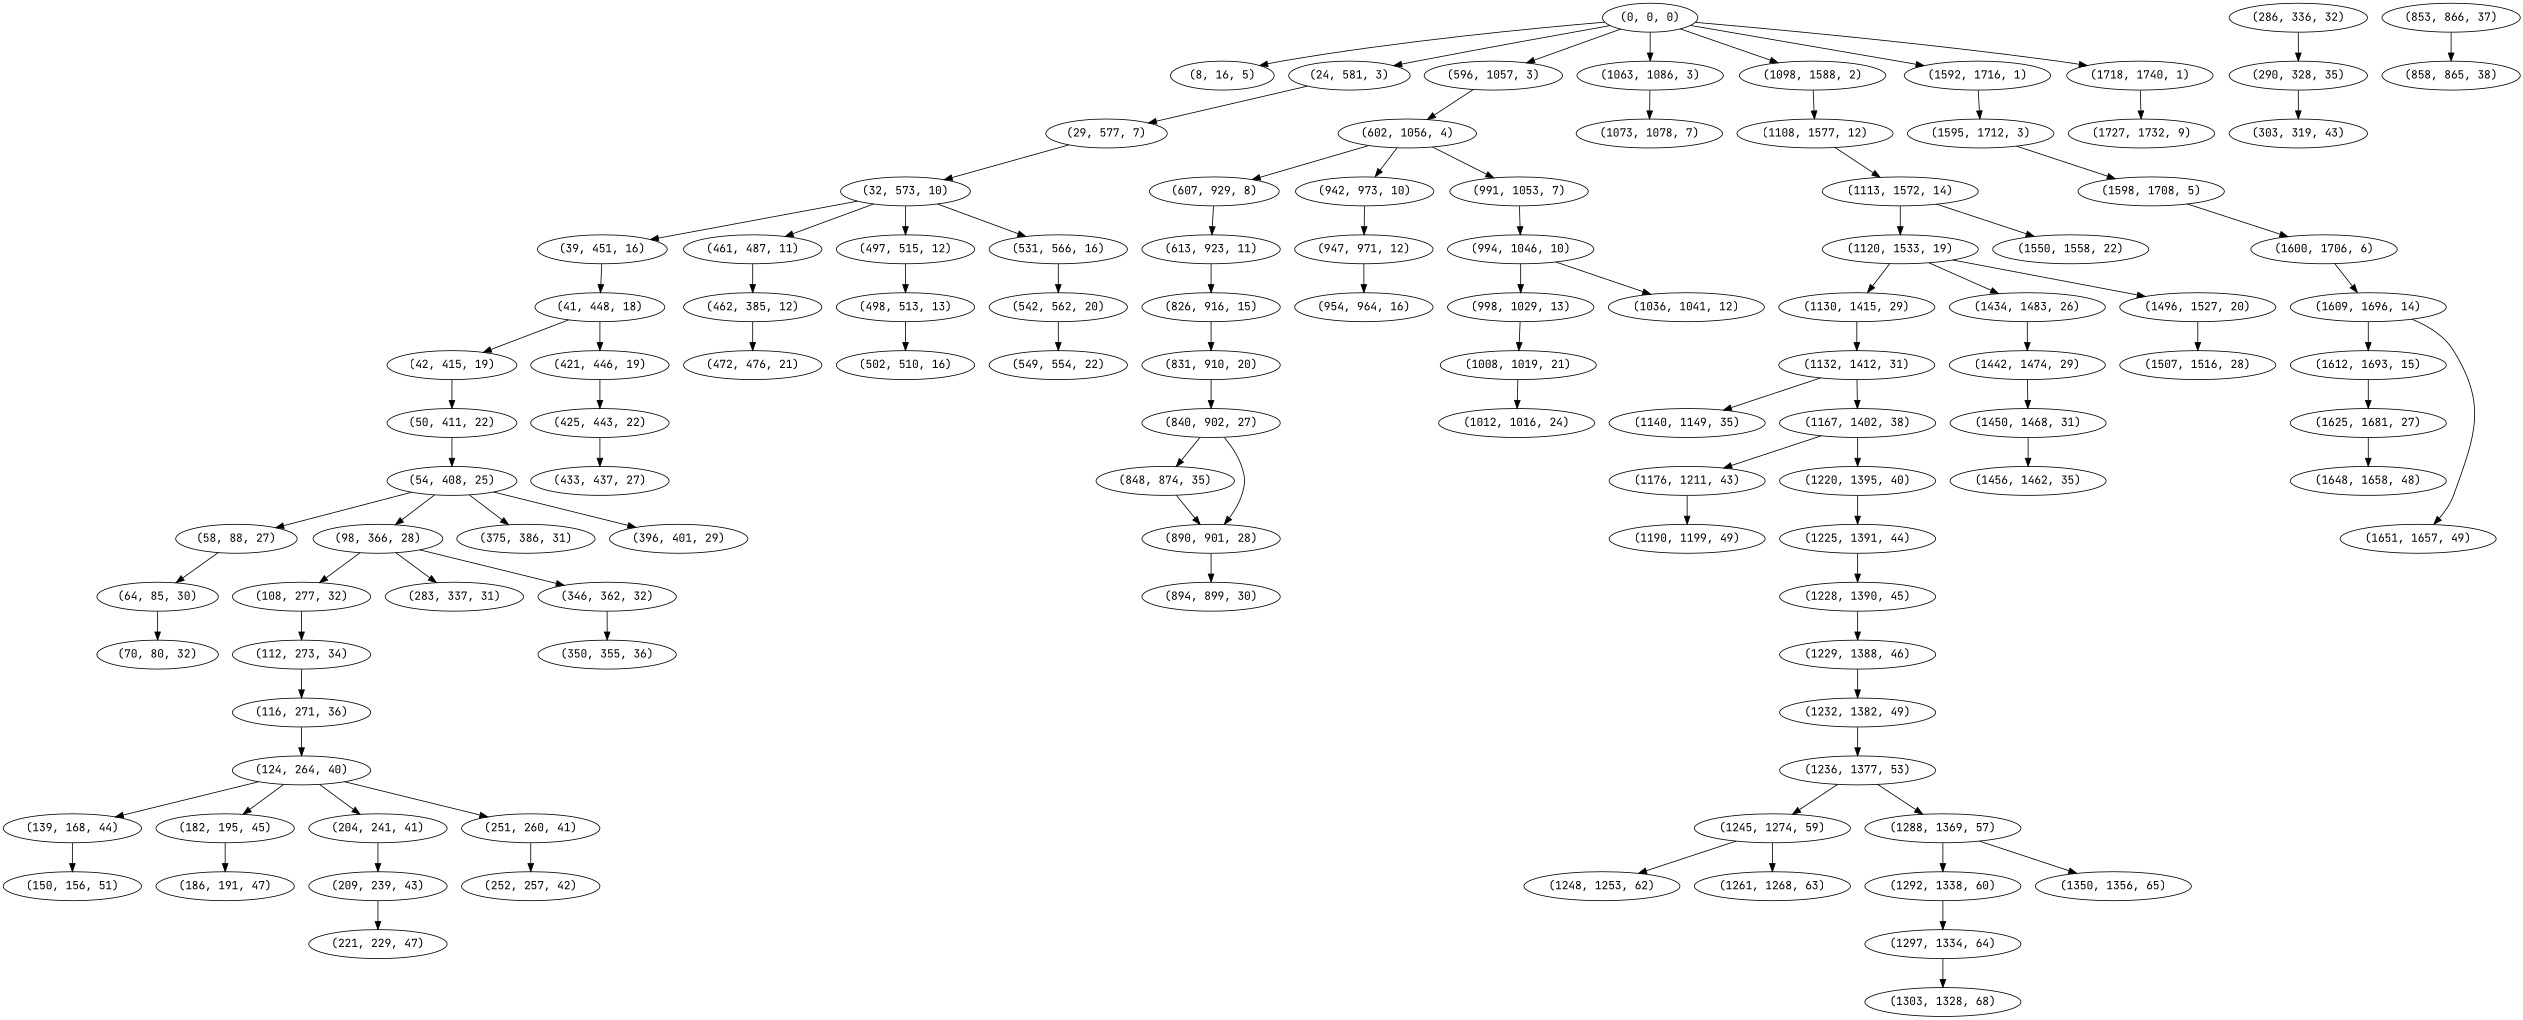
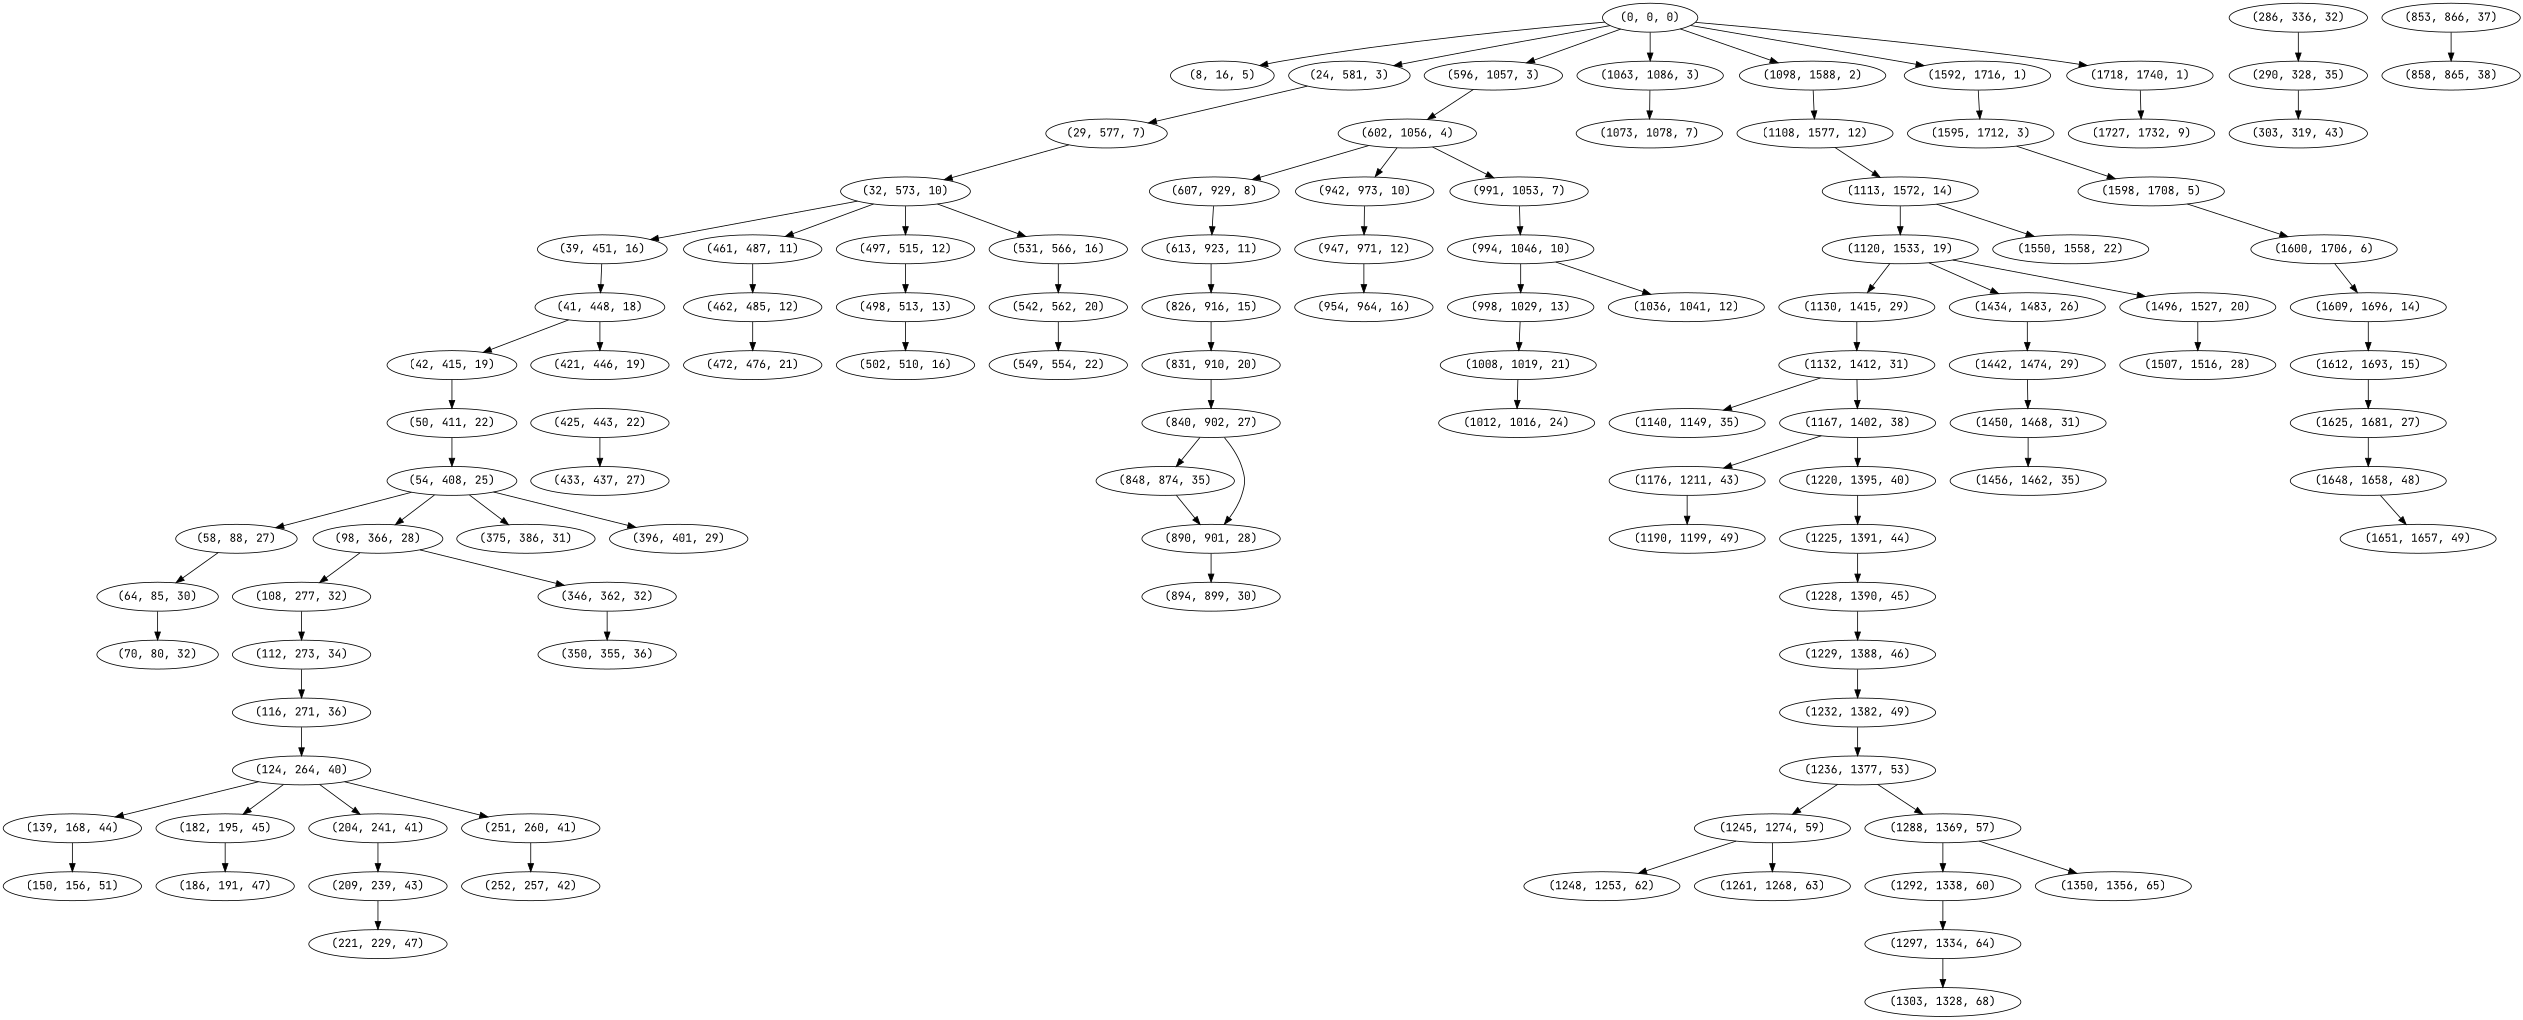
node "(462, 385, 12)": label "(462, 385, 12)" -> "(462, 485, 12)"
edge "(421, 446, 19)" -> "(425, 443, 22)": removed
edge "(1609, 1696, 14)" -> "(1651, 1657, 49)": now "(1648, 1658, 48)" -> "(1651, 1657, 49)"
node "(283, 337, 31)": removed
